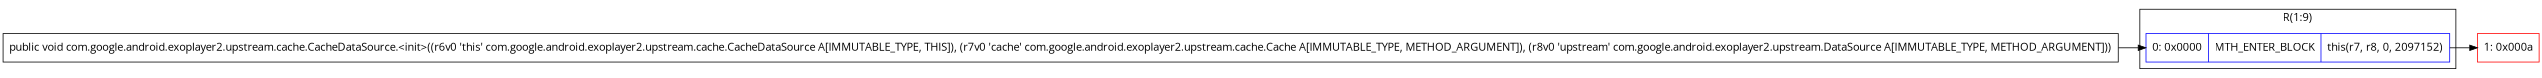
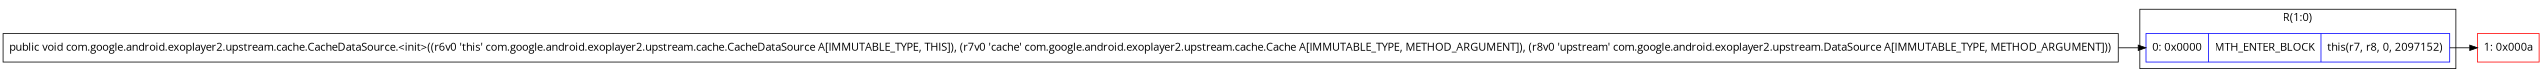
cluster "R(1:9)": label "R(1:9)" -> "R(1:0)"
